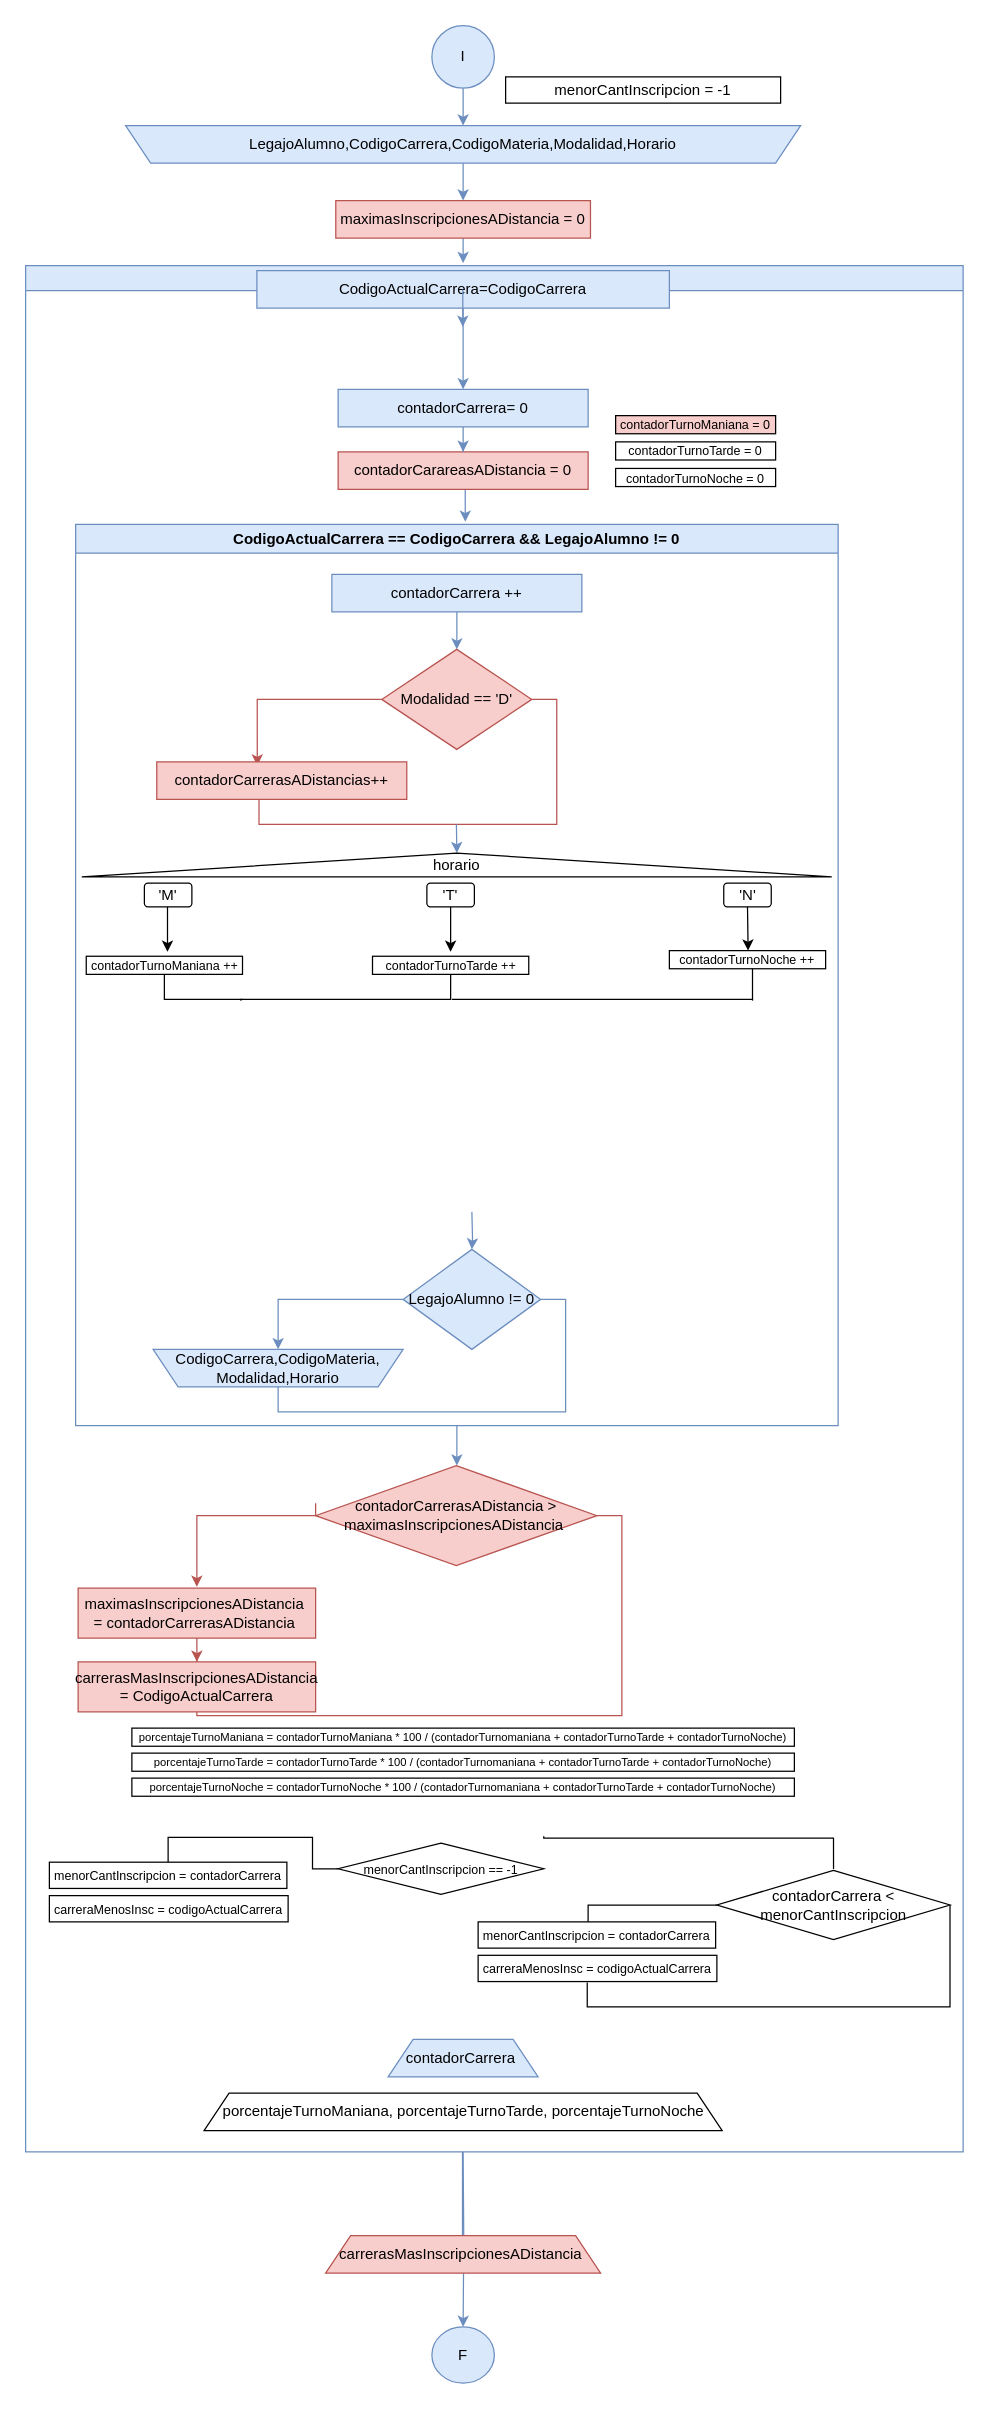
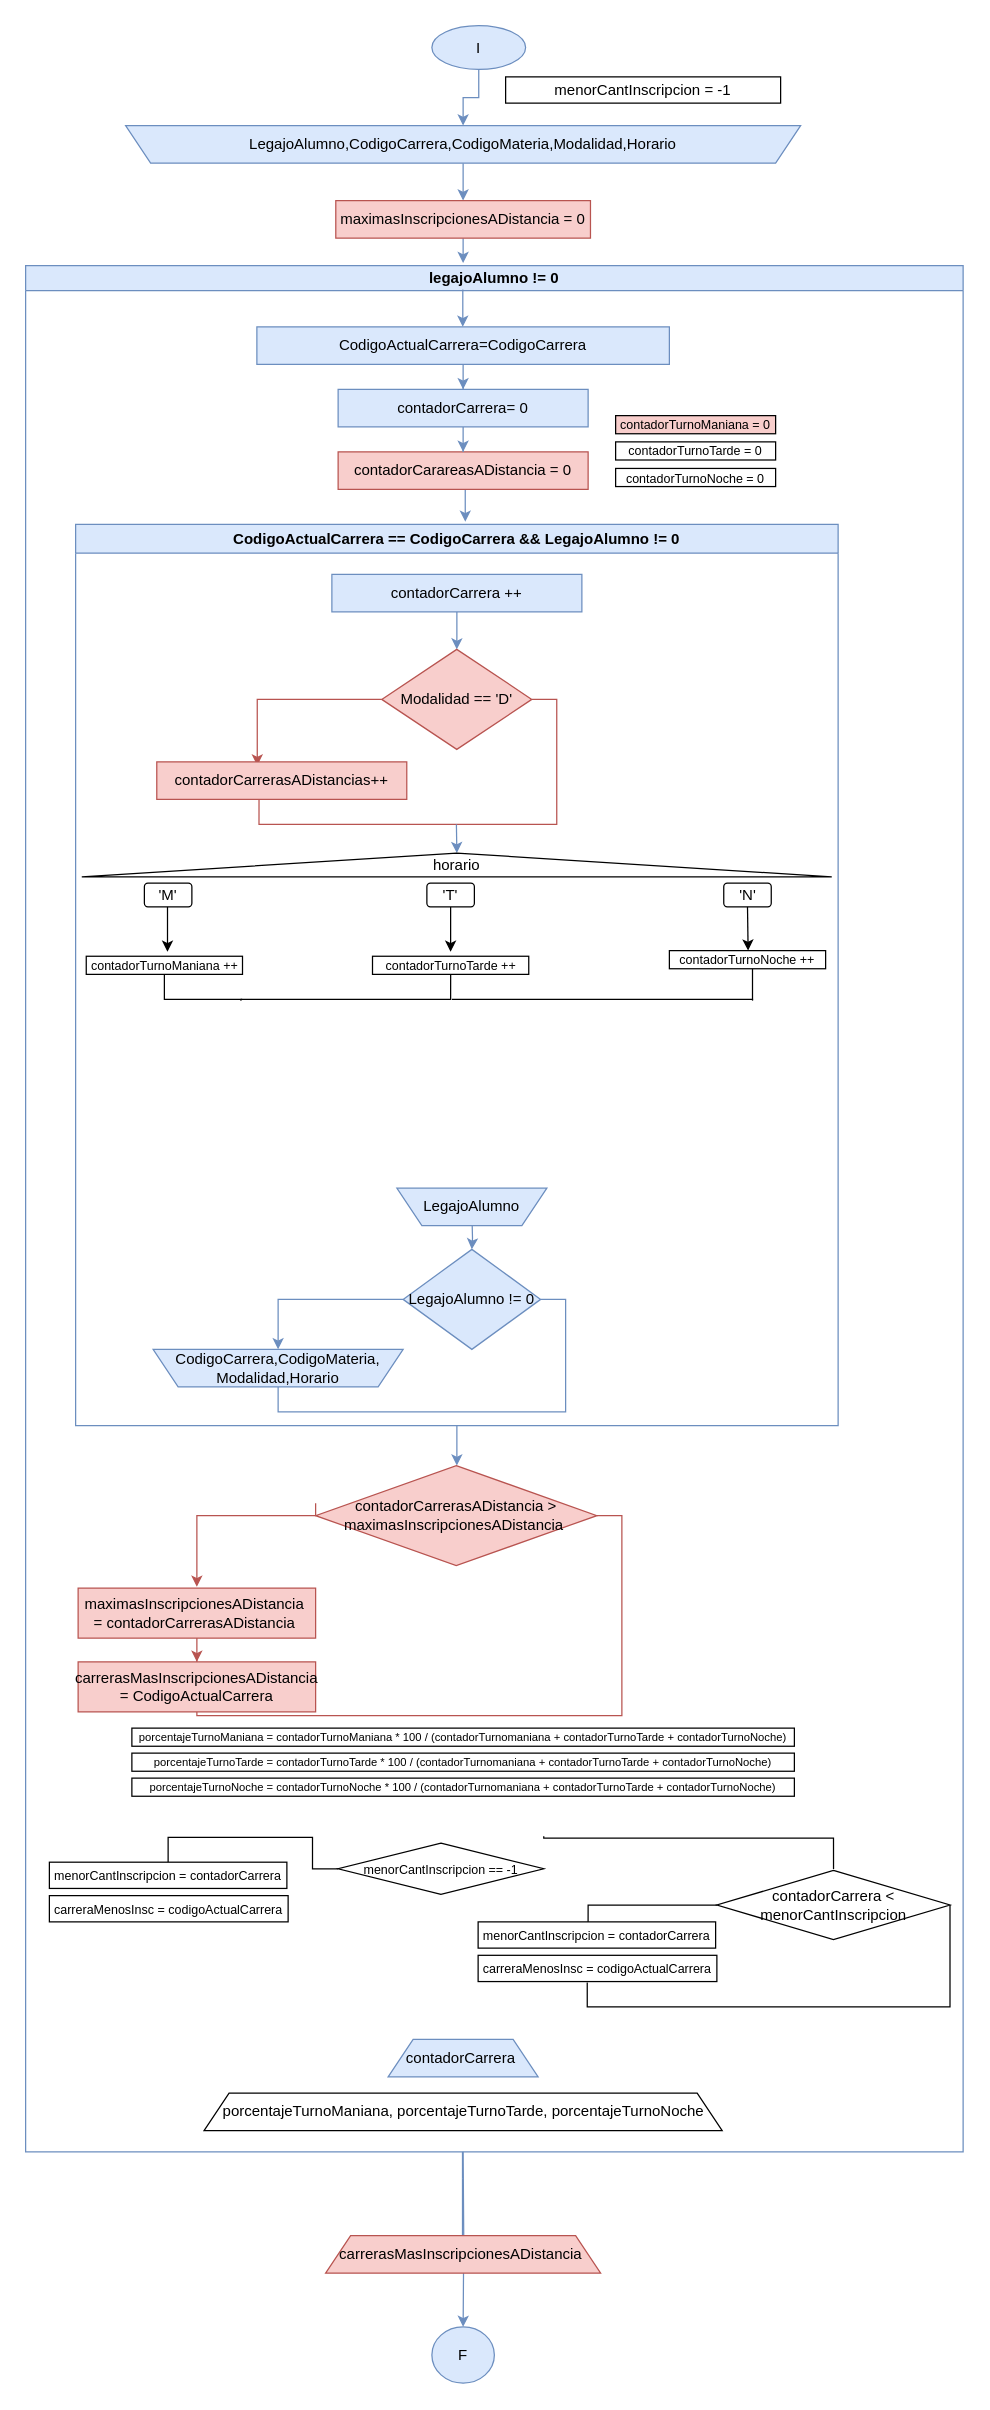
node "I": size 63x63 -> 94x44
node "CodigoActualCarrera=CodigoCarrera": moved (463, 289) -> (463, 346)
node "LegajoAlumno": added
